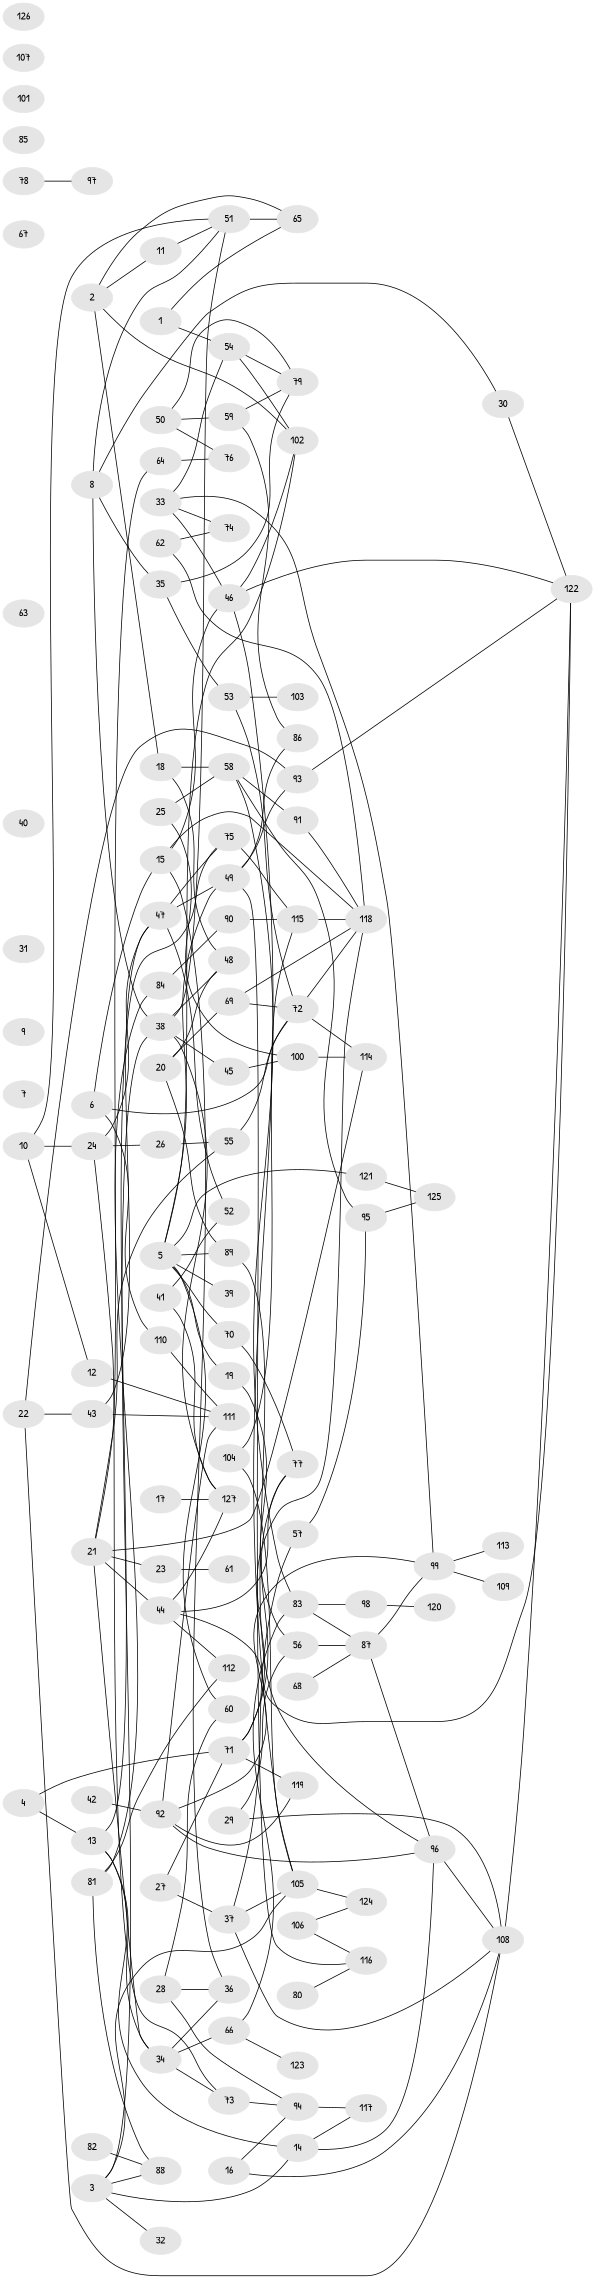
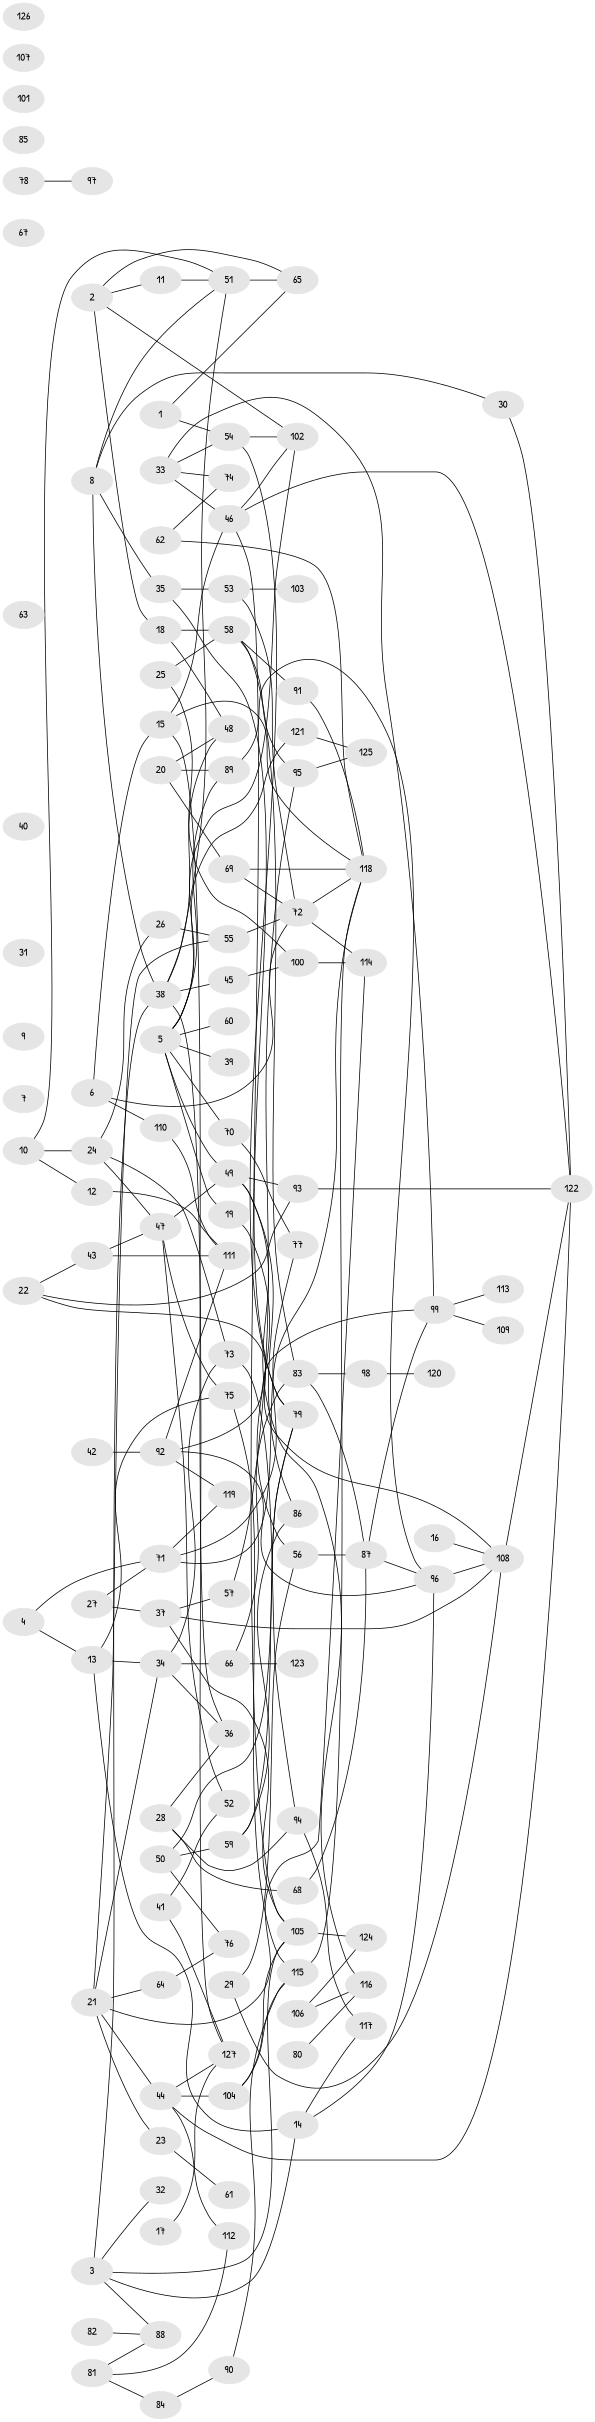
edge "77" -- "44": now "104" -- "44"
edge "60" -- "28": now "68" -- "28"
edge "94" -- "16": removed
